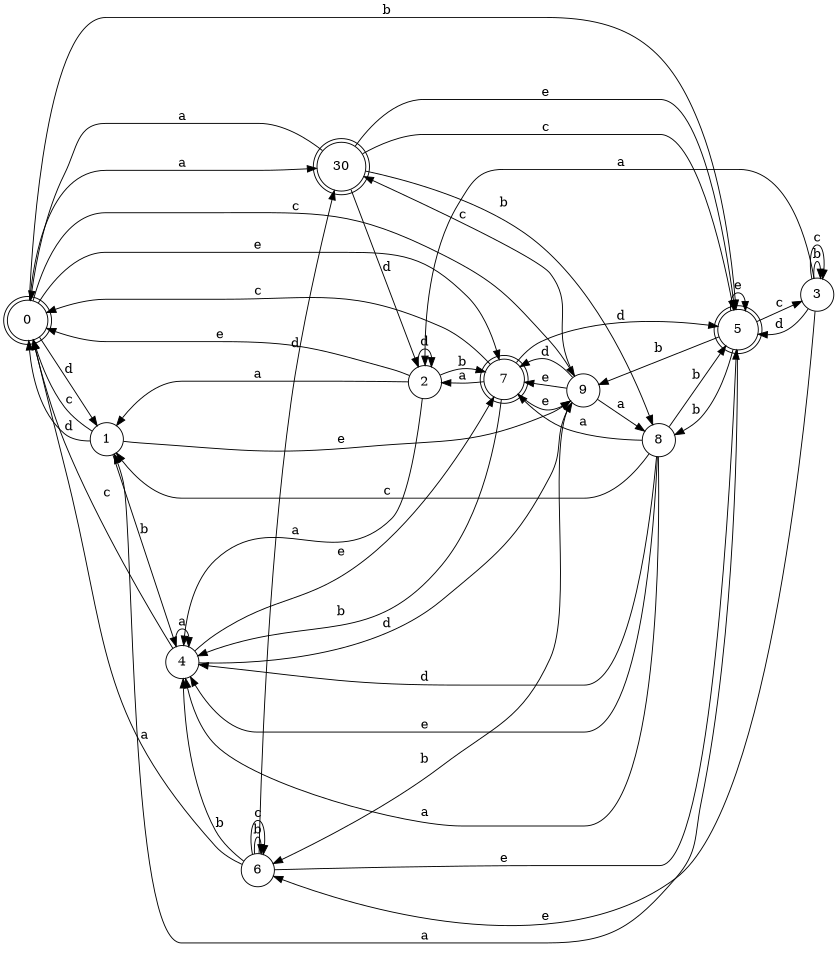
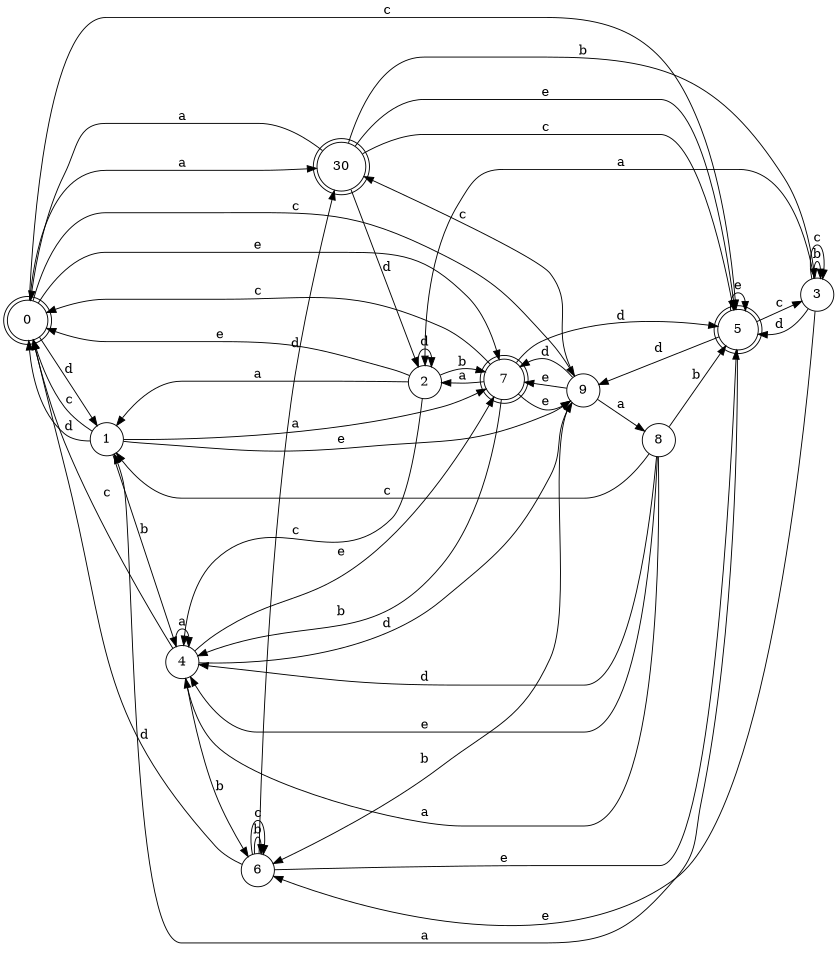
edge "0" -> "5": label "b" -> "c"
edge "30" -> "8": now "30" -> "3"
edge "5" -> "9": label "b" -> "d"
edge "5" -> "8": removed, label "b"
edge "8" -> "7": now "1" -> "7"
edge "2" -> "4": label "a" -> "c"
edge "6" -> "0": label "a" -> "d"
edge "6" -> "4": reversed
